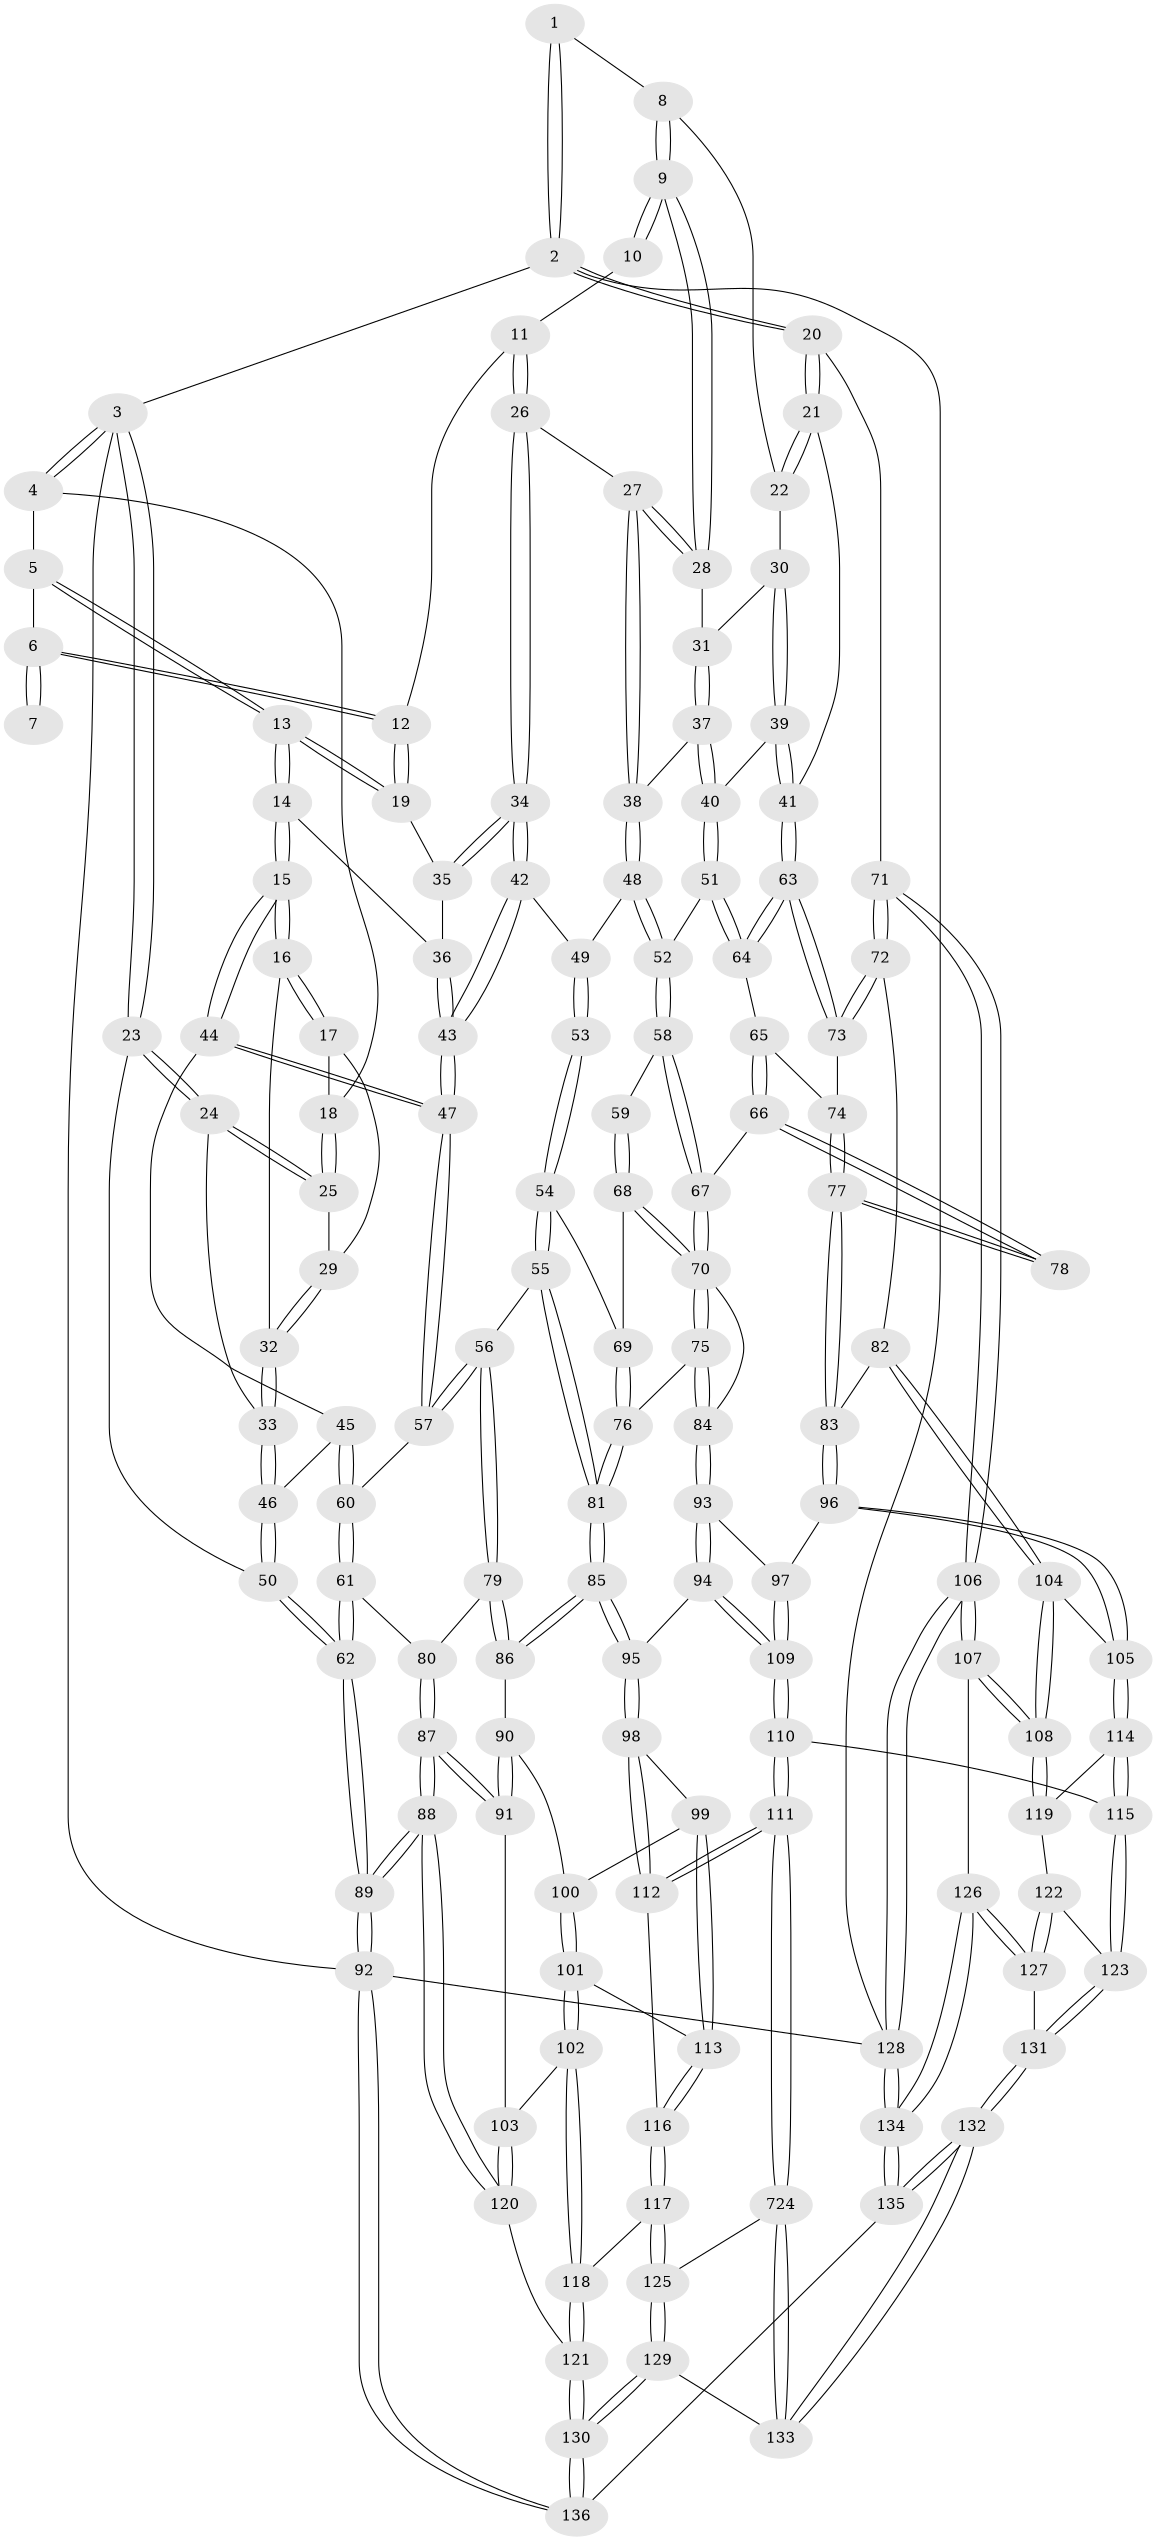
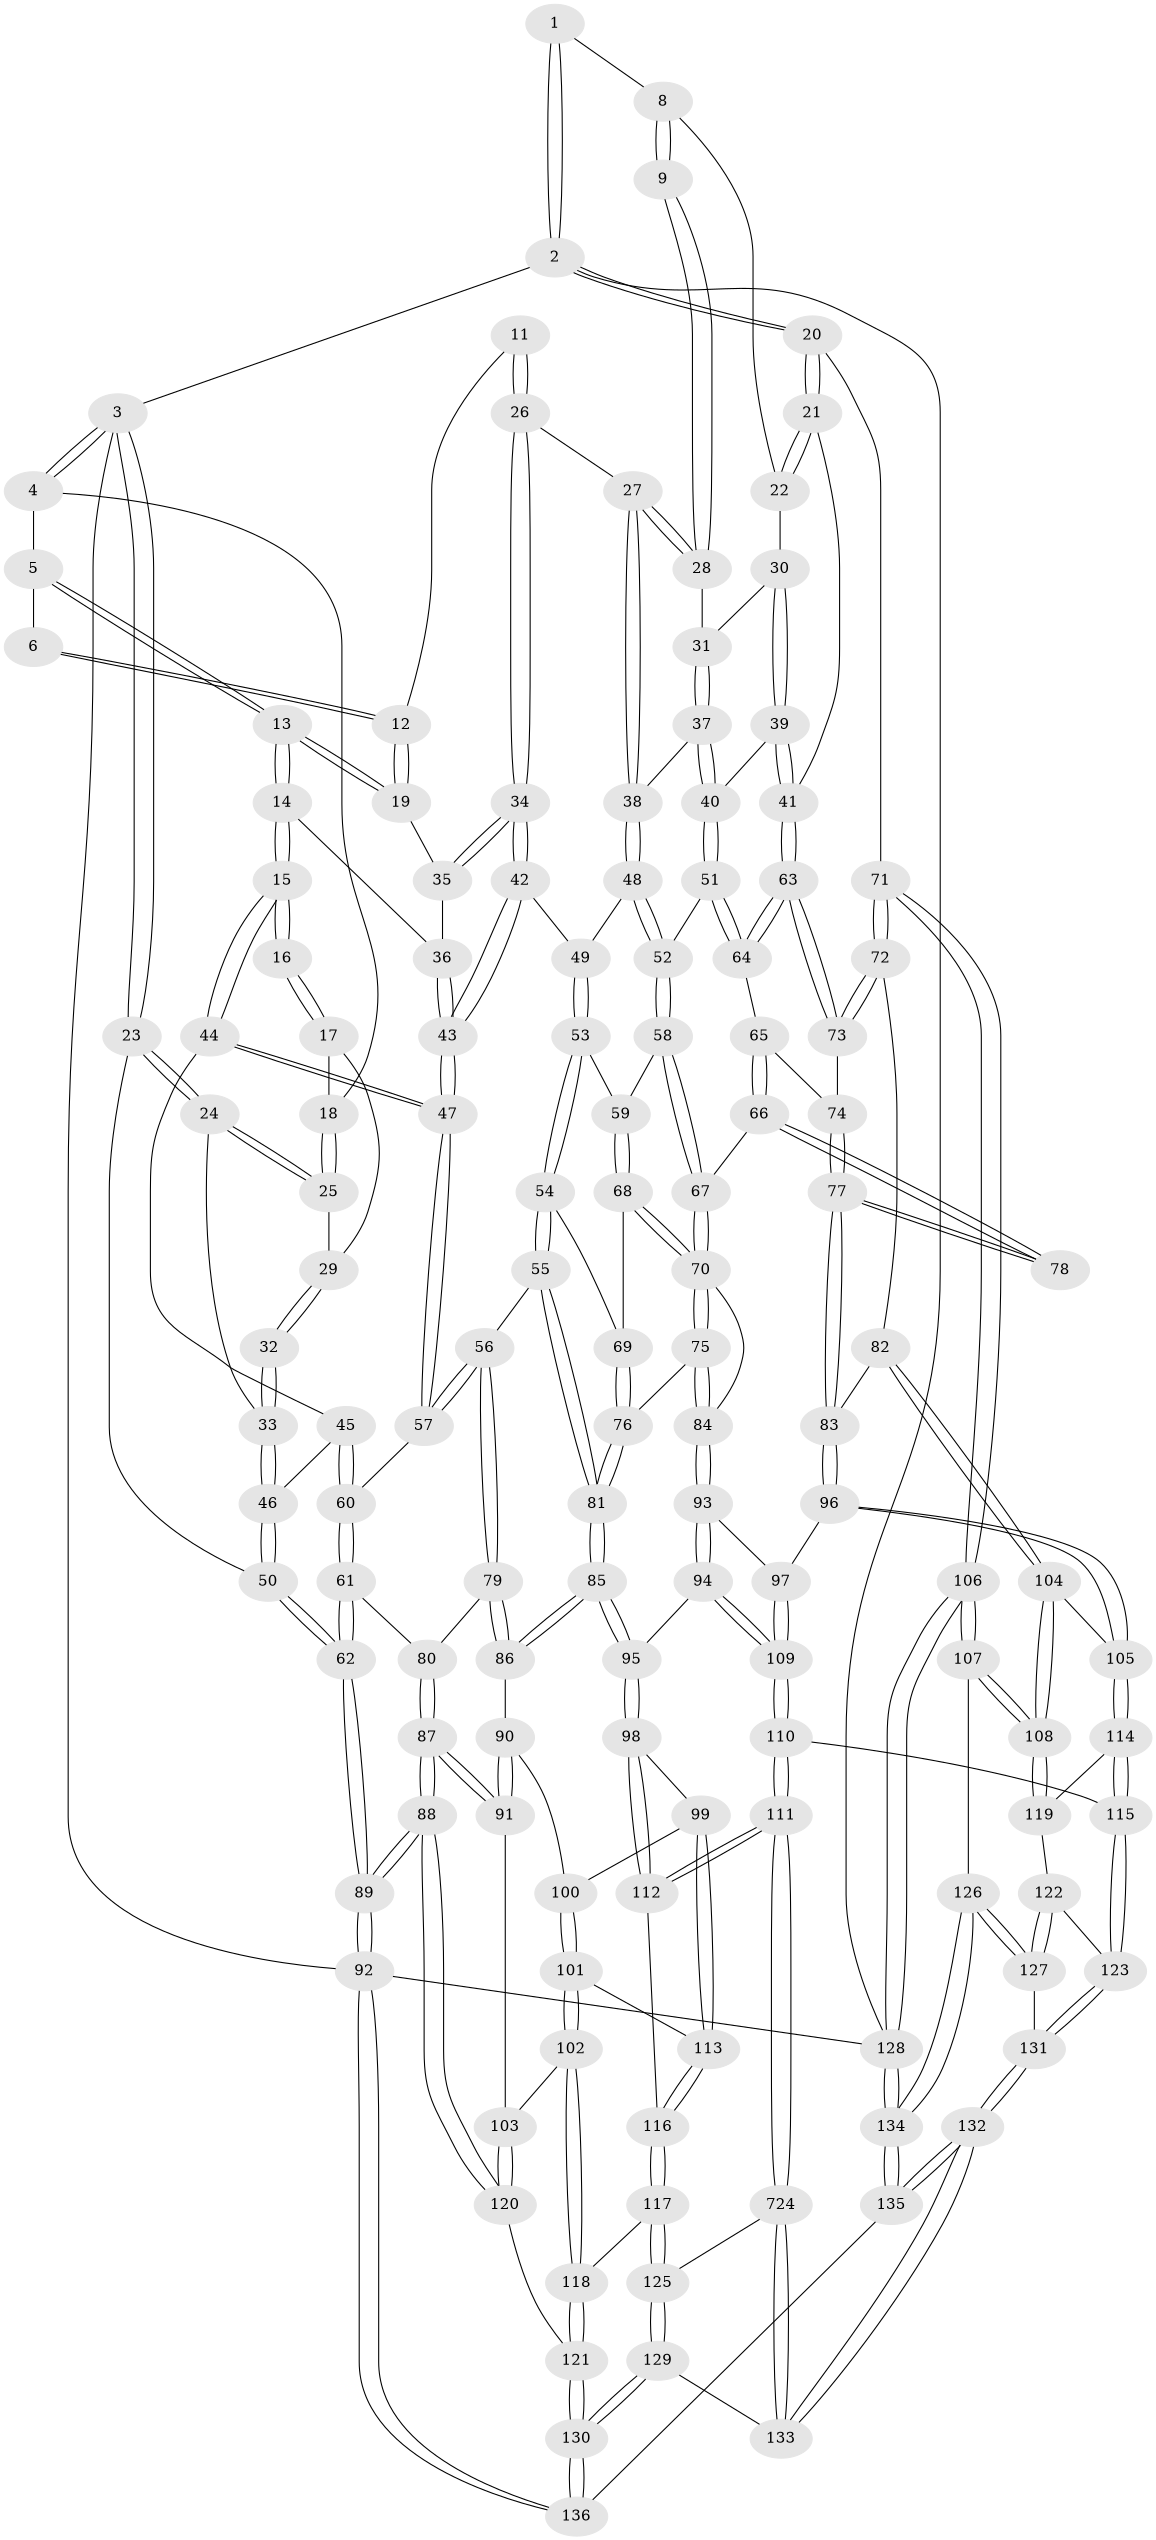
node "10": removed
node "7": removed
edge "53" -- "59": added
edge "16" -- "32": removed
